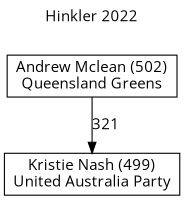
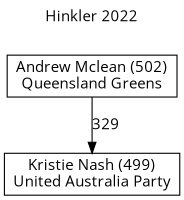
edge "Andrew Mclean (502) Queensland Greens" -> "Kristie Nash (499) United Australia Party": label "321" -> "329"
